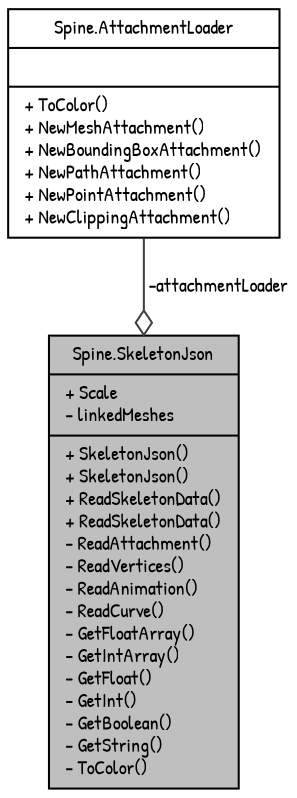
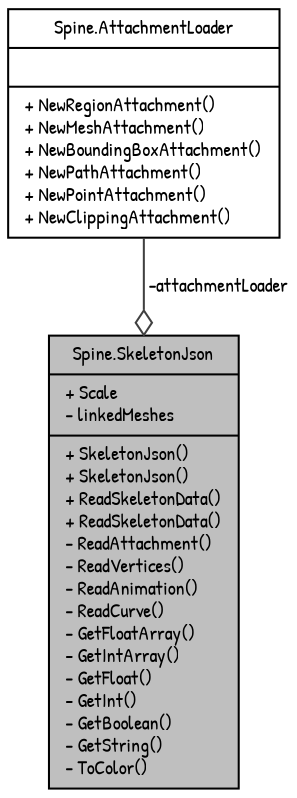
node "Spine.AttachmentLoader": text "+ ToColor()" -> "+ NewRegionAttachment()"
